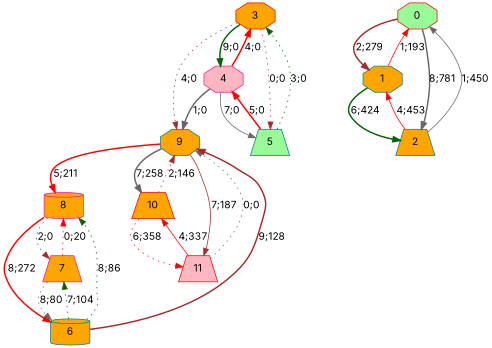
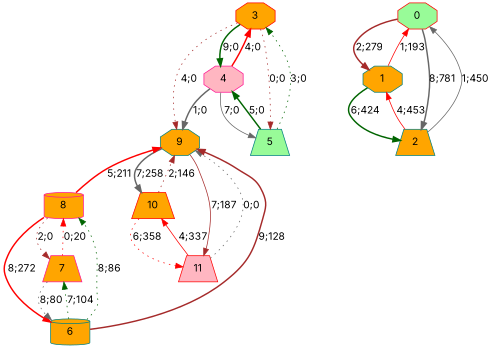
edge "5" -> "4": color red -> darkgreen
edge "9" -> "8": reversed
